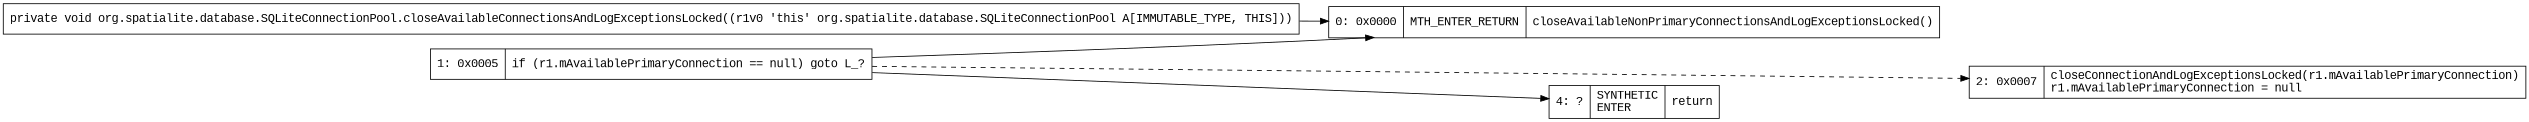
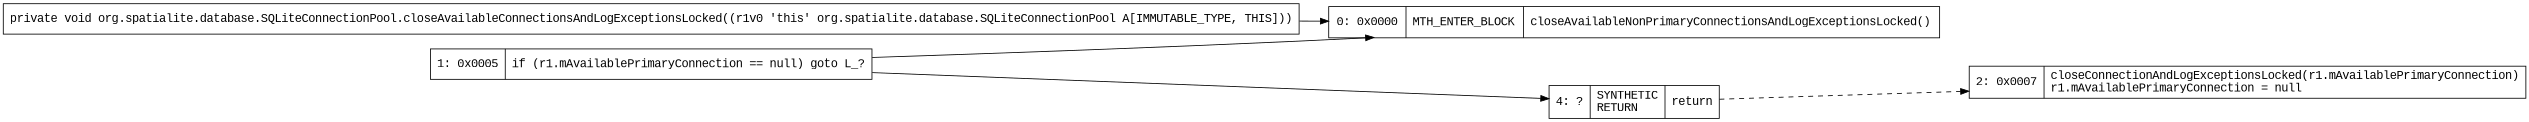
node "0: 0x0000": text "MTH_ENTER_RETURN" -> "MTH_ENTER_BLOCK"
edge "1: 0x0005" -> "2: 0x0007": now "4: ?" -> "2: 0x0007"
node "4: ?": text "ENTER" -> "RETURN"
